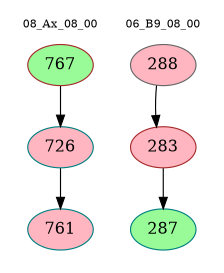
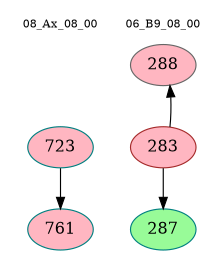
node "767": removed
edge "288" -> "283": reversed
node "726": label "726" -> "723"
